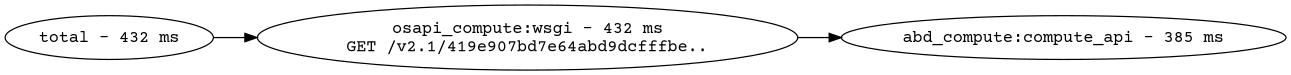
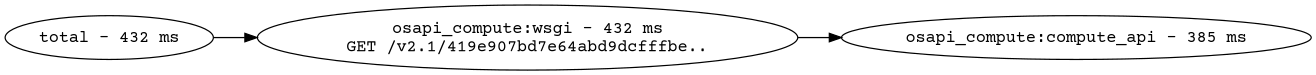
node "abd_compute:compute_api - 385 ms": label "abd_compute:compute_api - 385 ms" -> "osapi_compute:compute_api - 385 ms"
